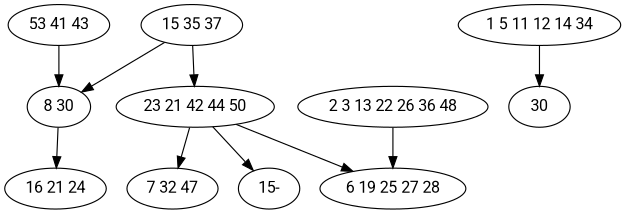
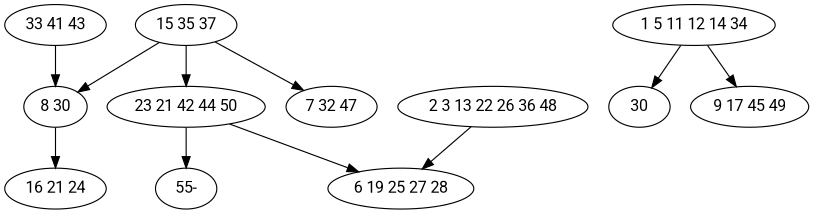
node "53 41 43": label "53 41 43" -> "33 41 43"
node "9 17 45 49": added
edge "23 21 42 44 50" -> "7 32 47": now "15 35 37" -> "7 32 47"
node "15-": label "15-" -> "55-"
